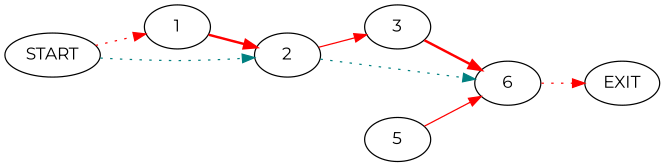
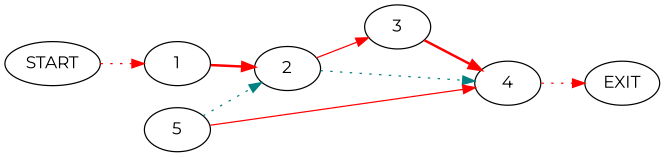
edge "START" -> "2": now "5" -> "2"
node "6": label "6" -> "4"
